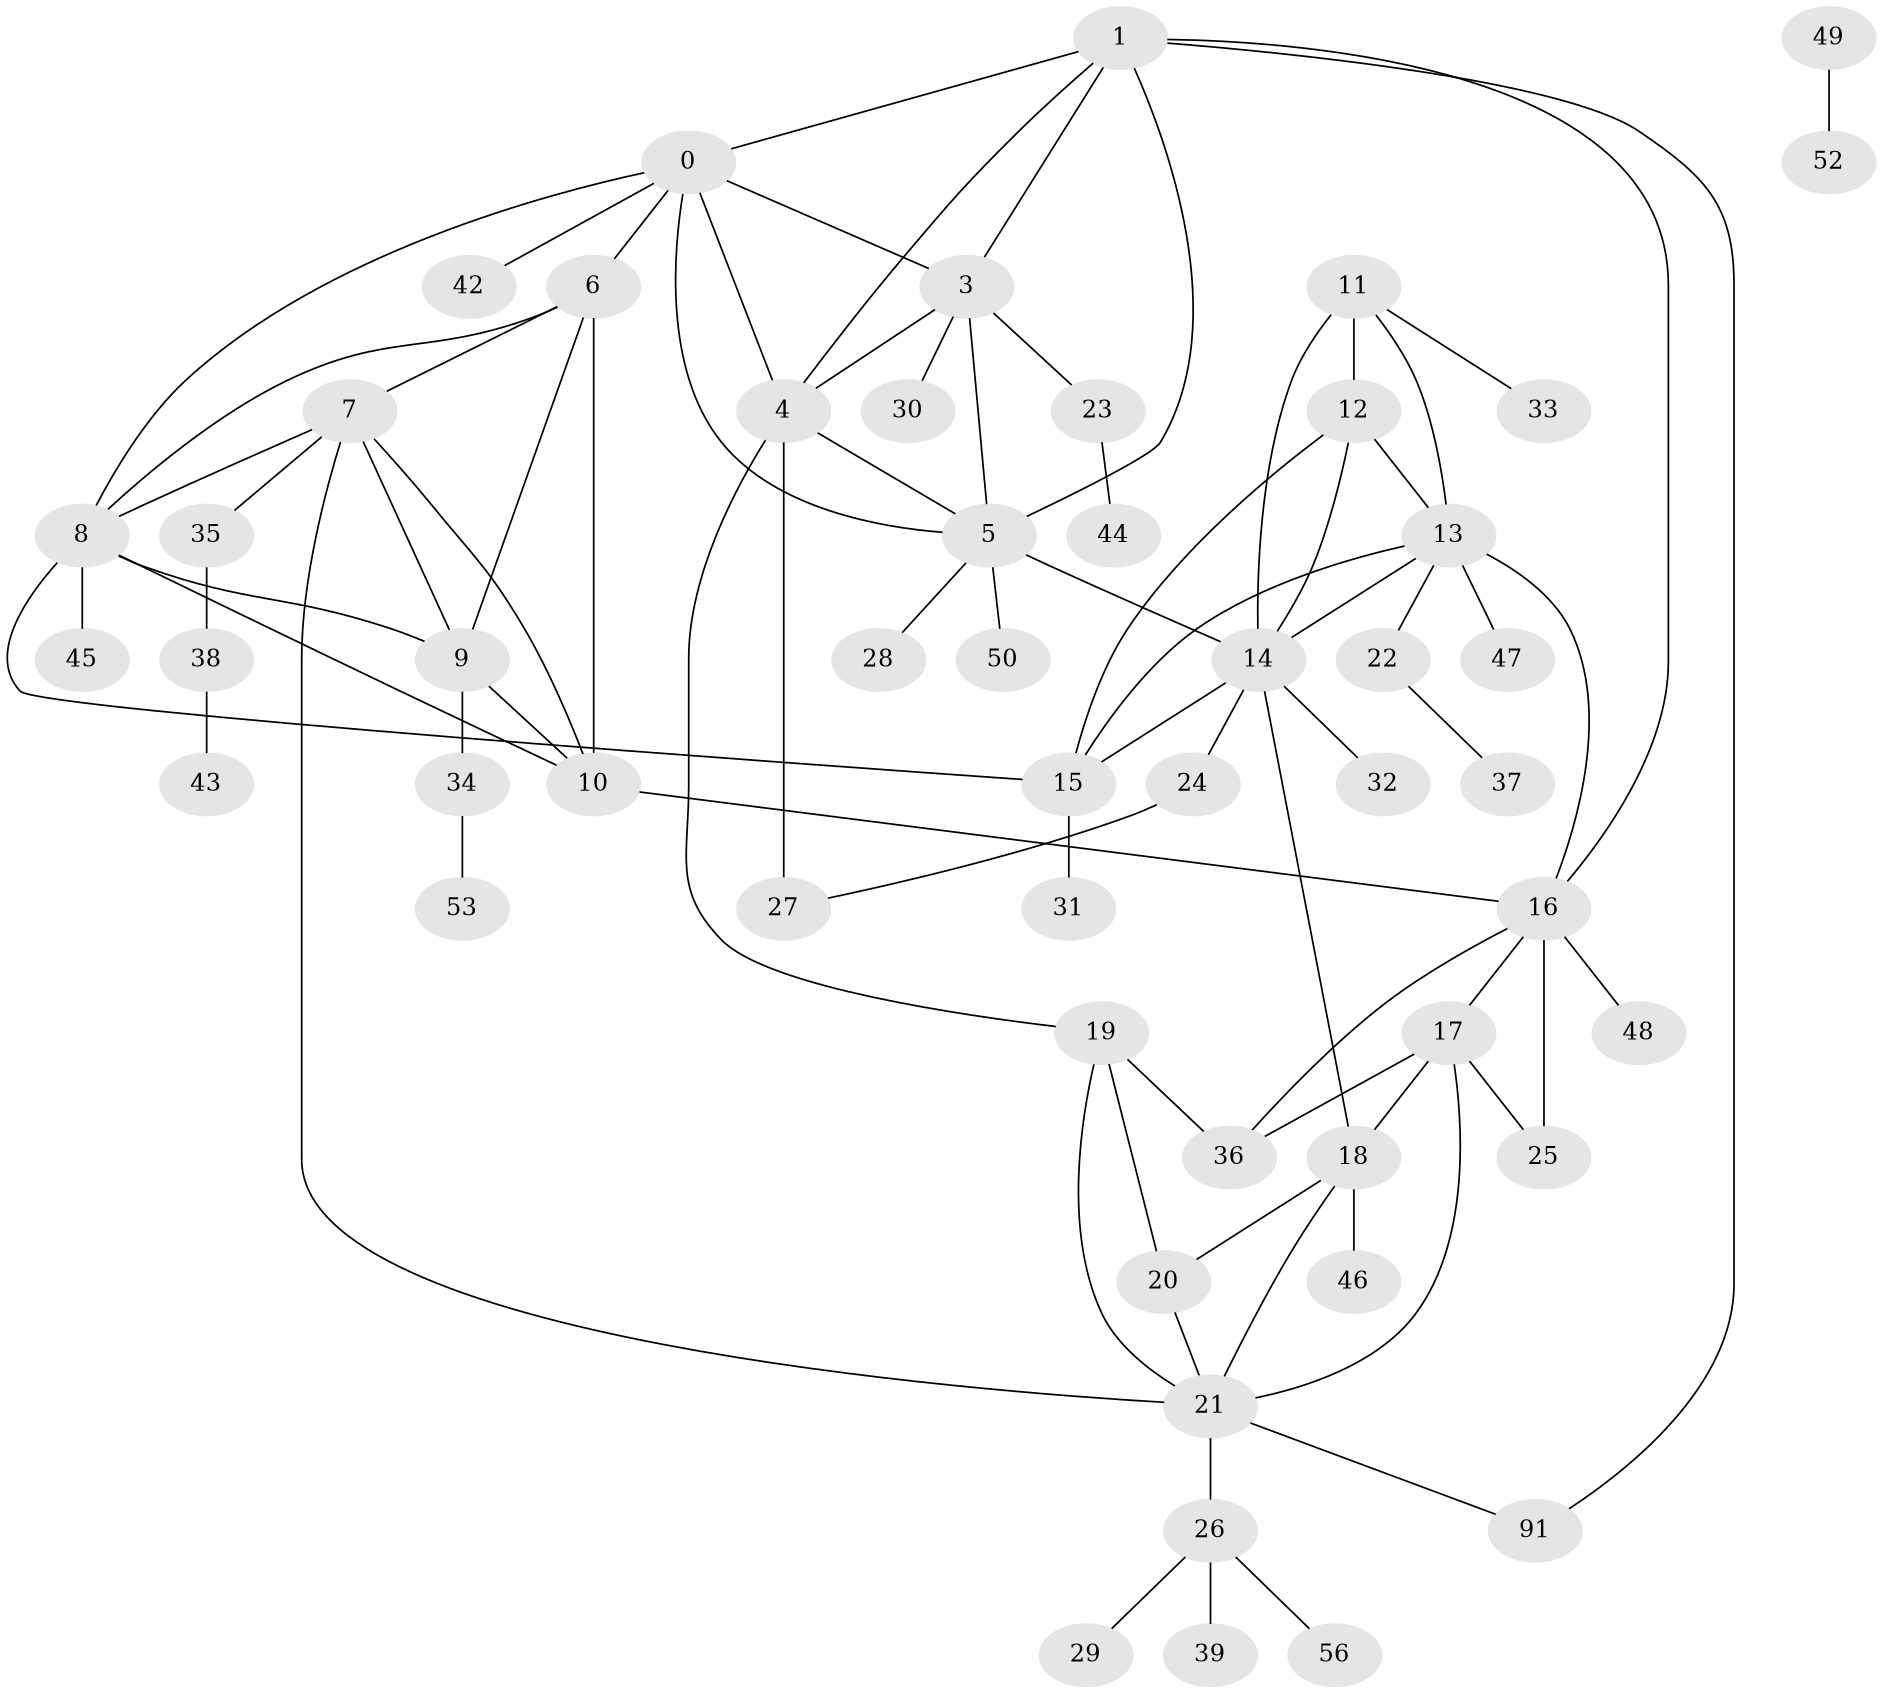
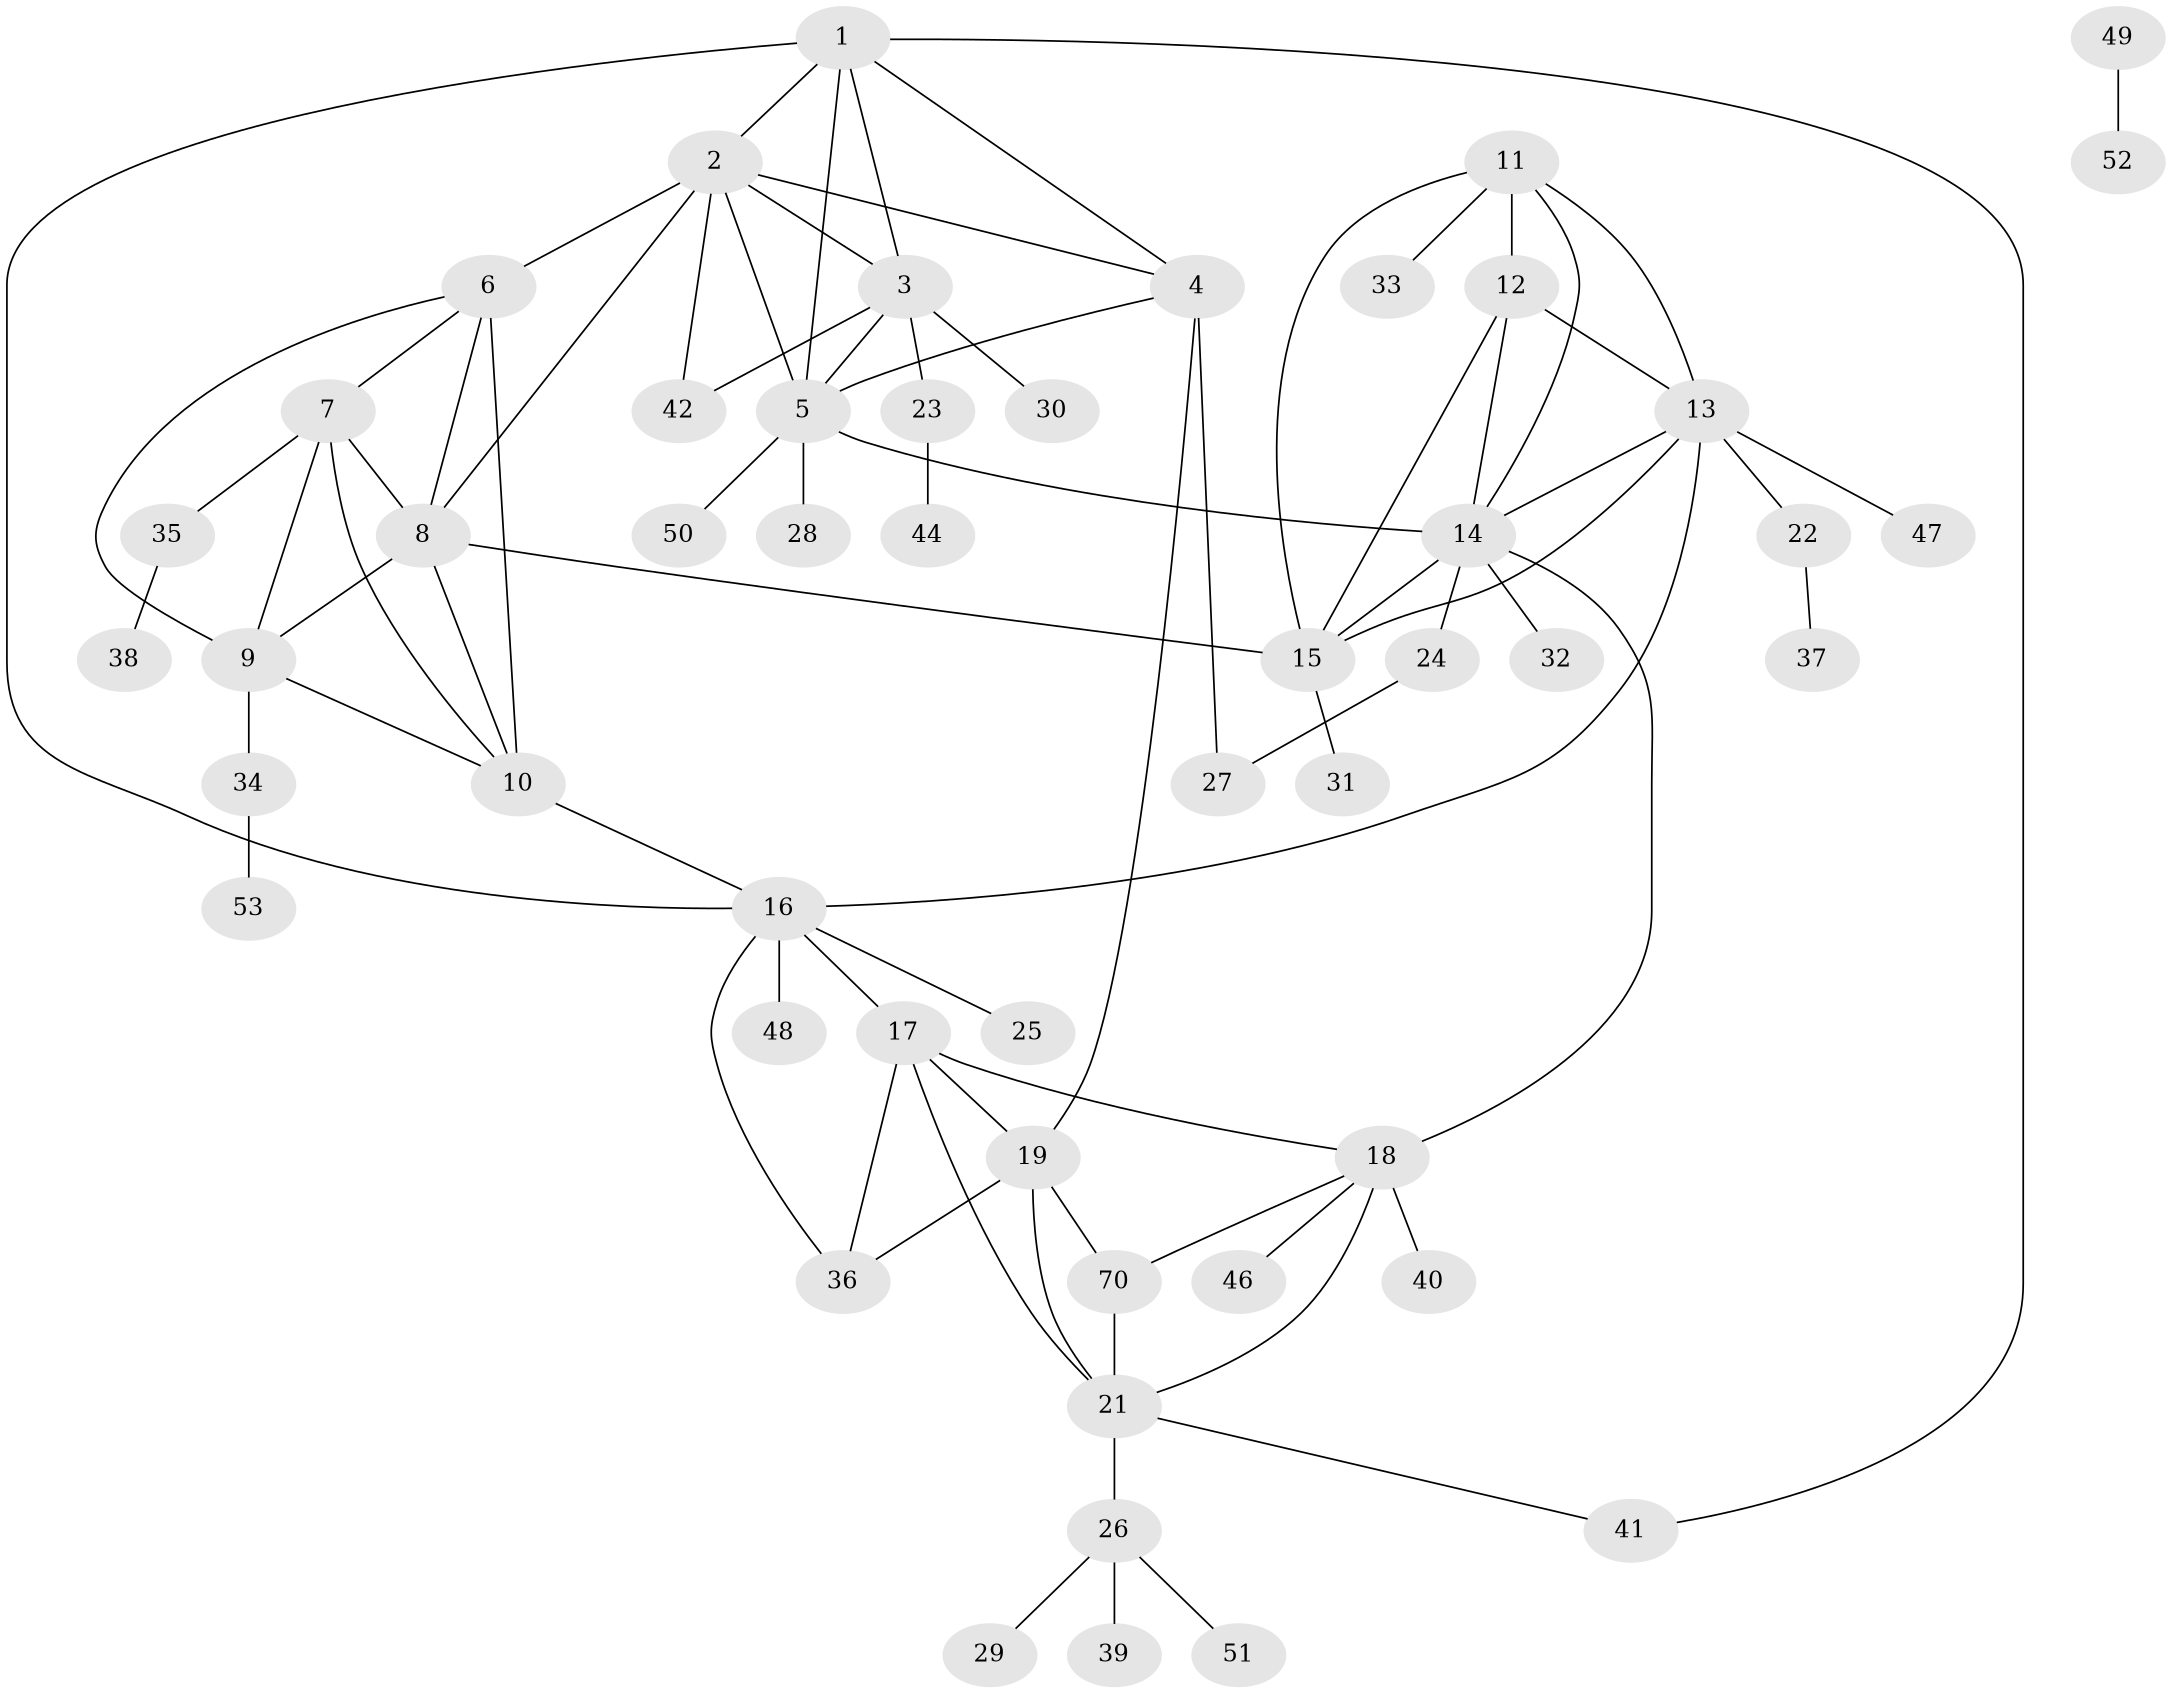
node "0": label "0" -> "2"
edge "3" -- "4": now "3" -- "42"
edge "11" -- "15": added
node "45": removed
node "43": removed
edge "17" -- "25": now "17" -- "19"
edge "7" -- "21": removed
node "20": label "20" -> "70"
node "40": added
node "91": label "91" -> "41"
node "56": label "56" -> "51"
